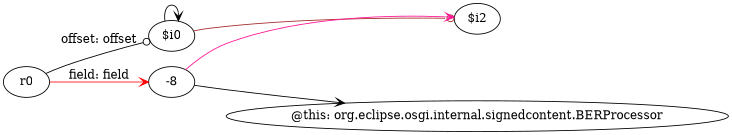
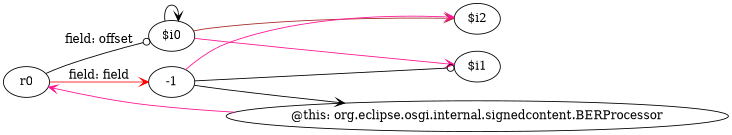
edge "$i0" -> "$i2": arrowhead odot -> vee
edge "r0" -> "$i0": label "offset: offset" -> "field: offset"
node "$i1": added
node "-8": label "-8" -> "-1"
edge "@this: org.eclipse.osgi.internal.signedcontent.BERProcessor" -> "r0": added
